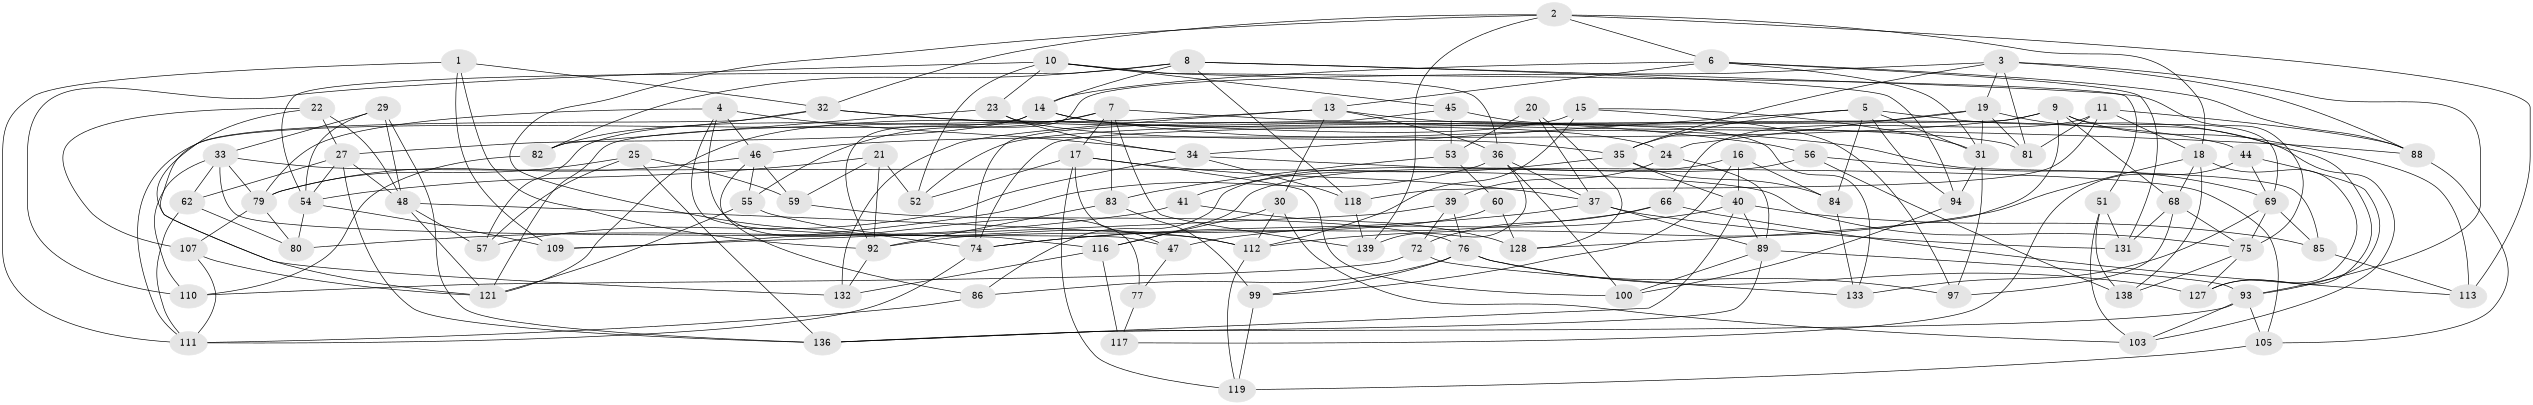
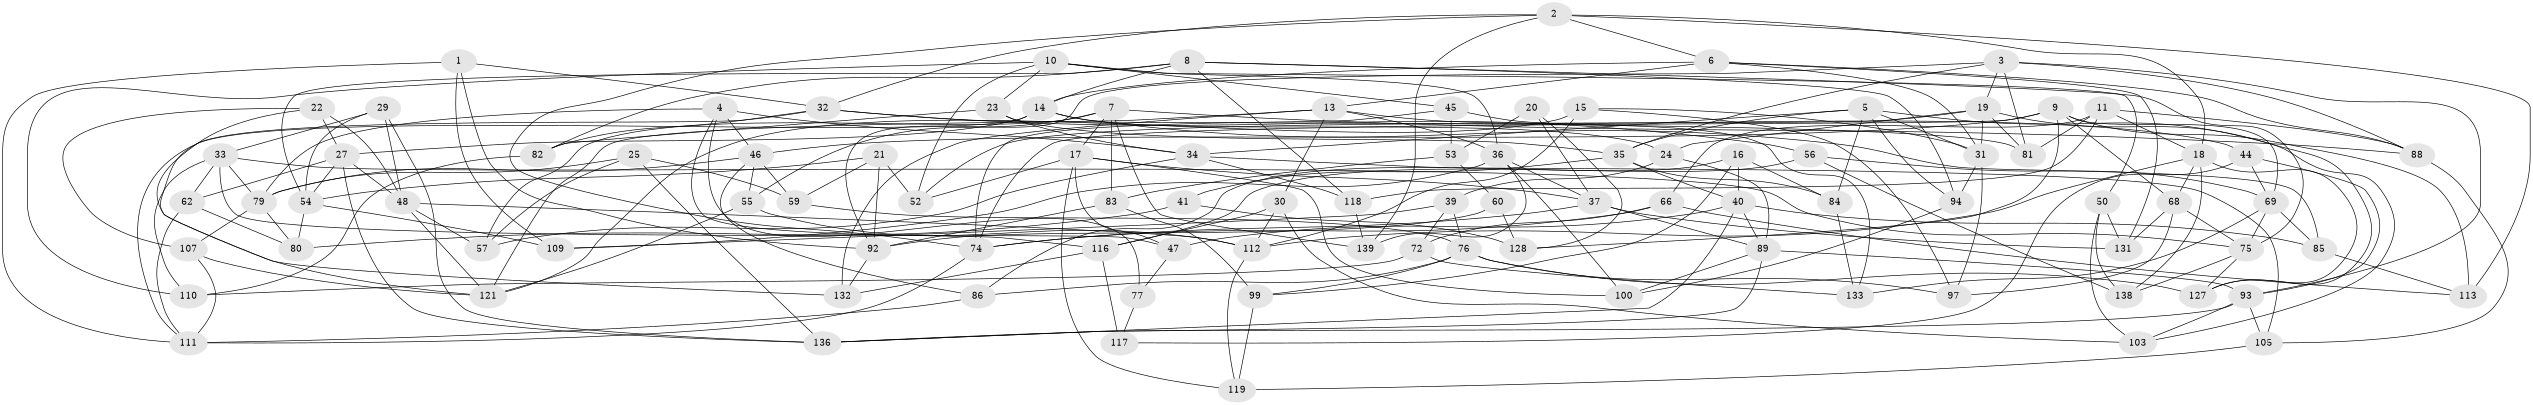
node "51": label "51" -> "50"
